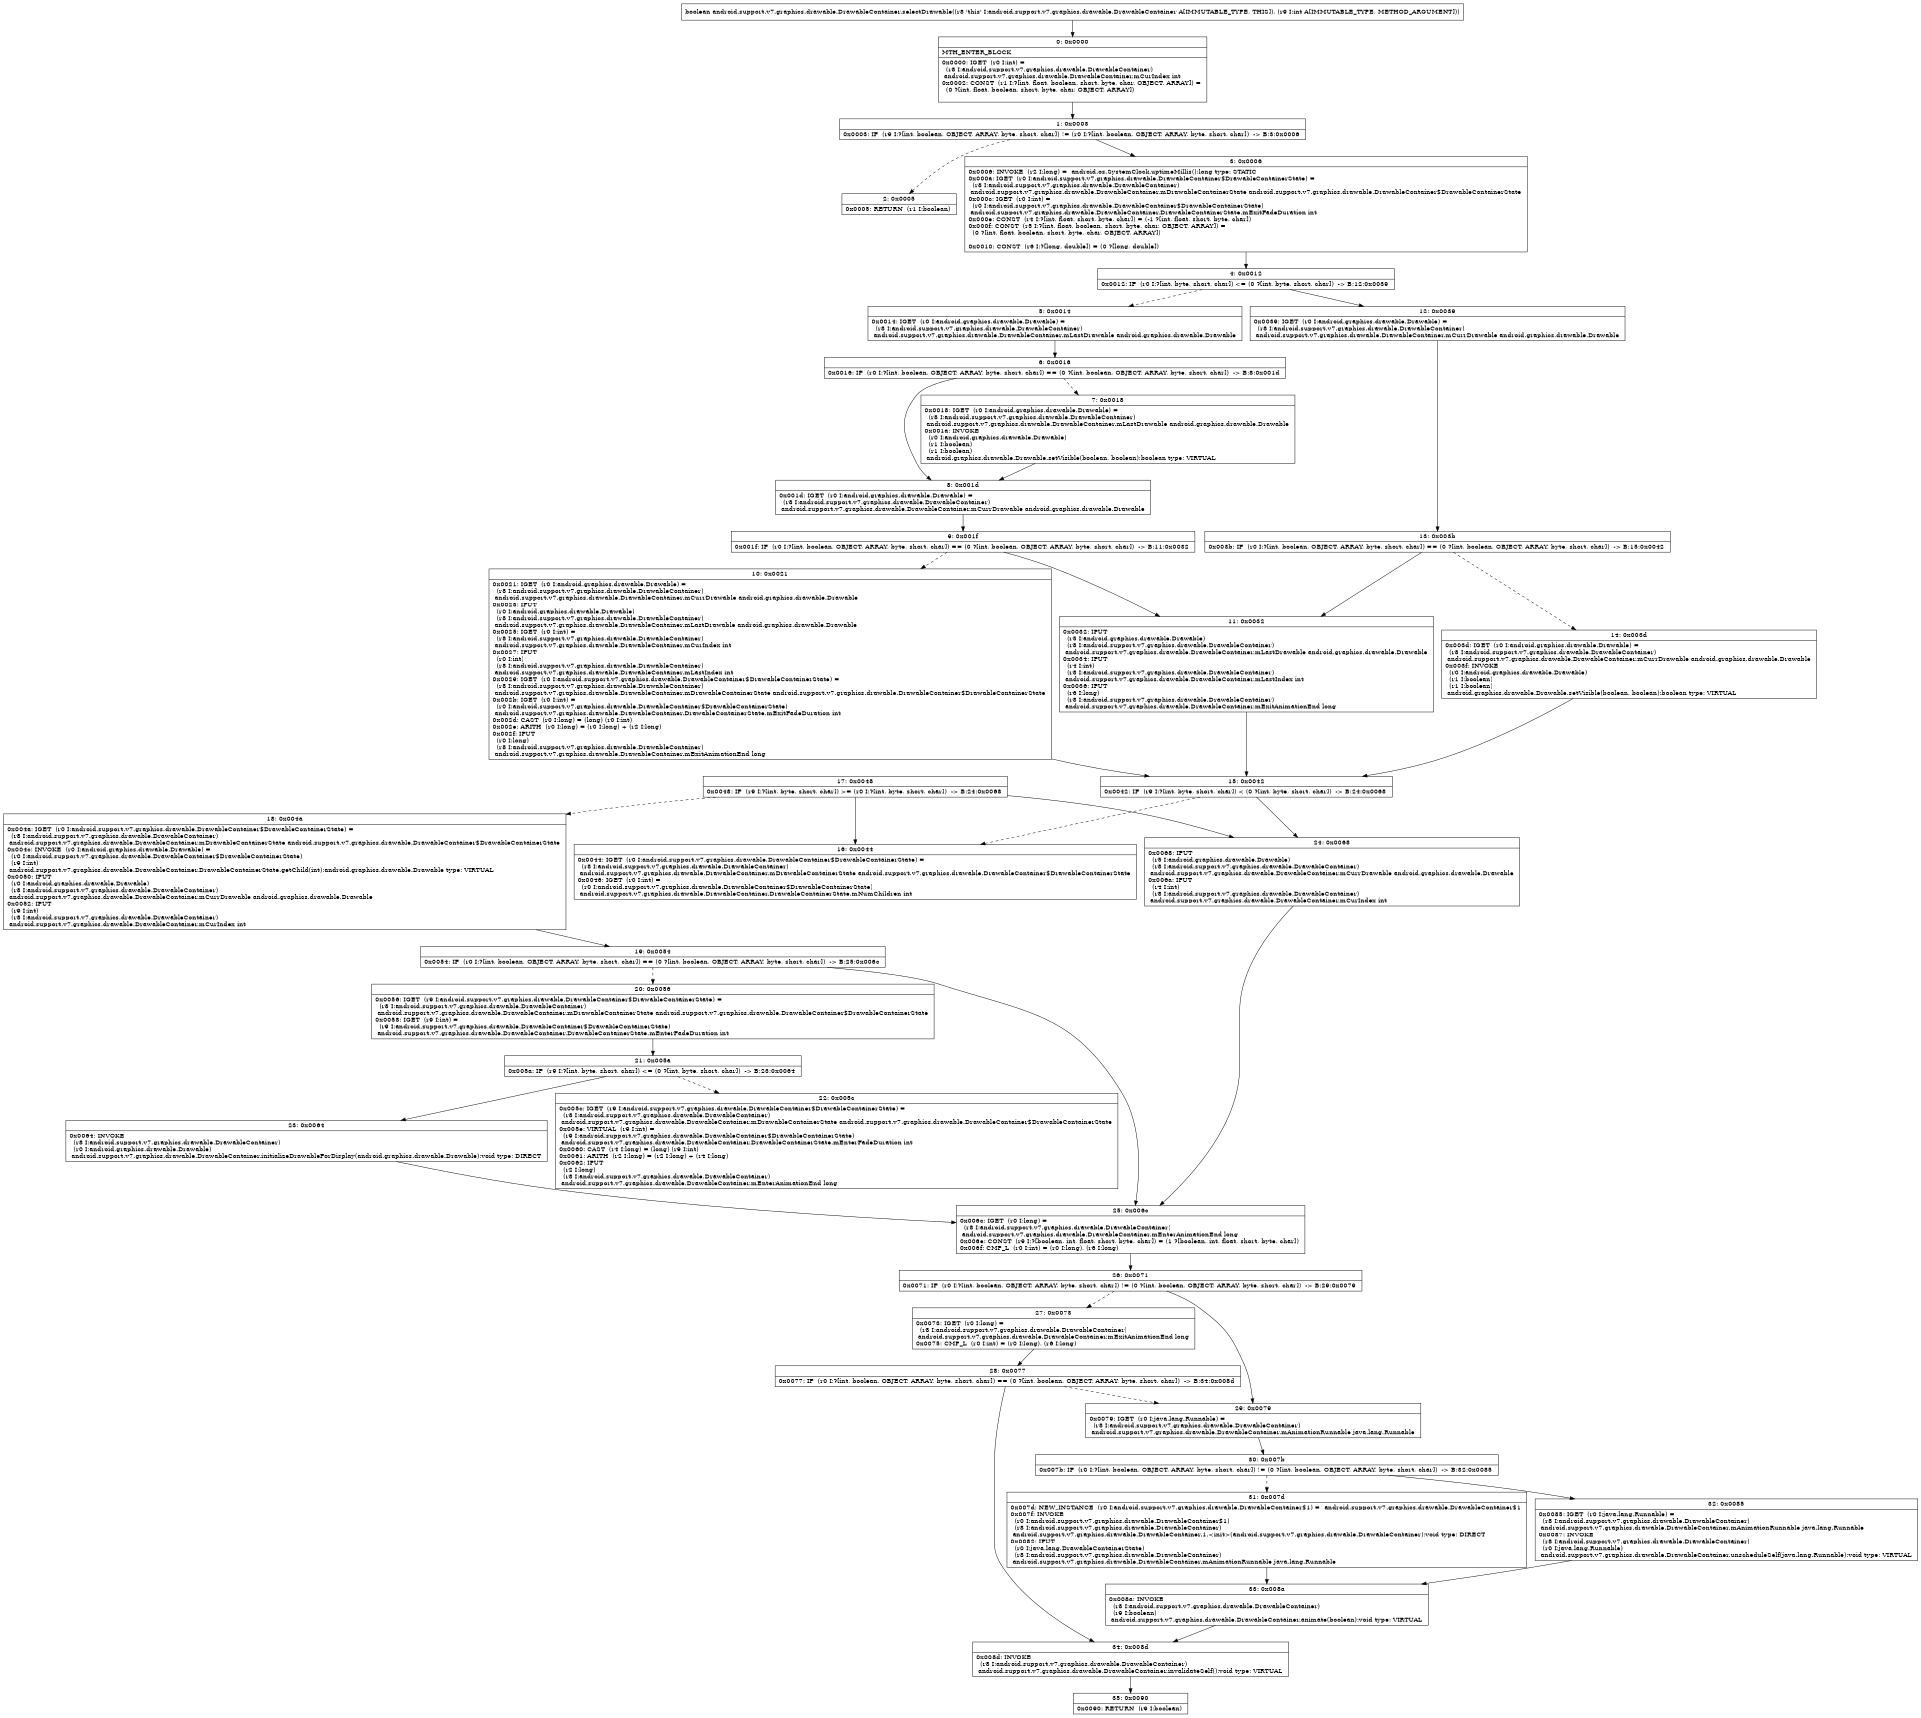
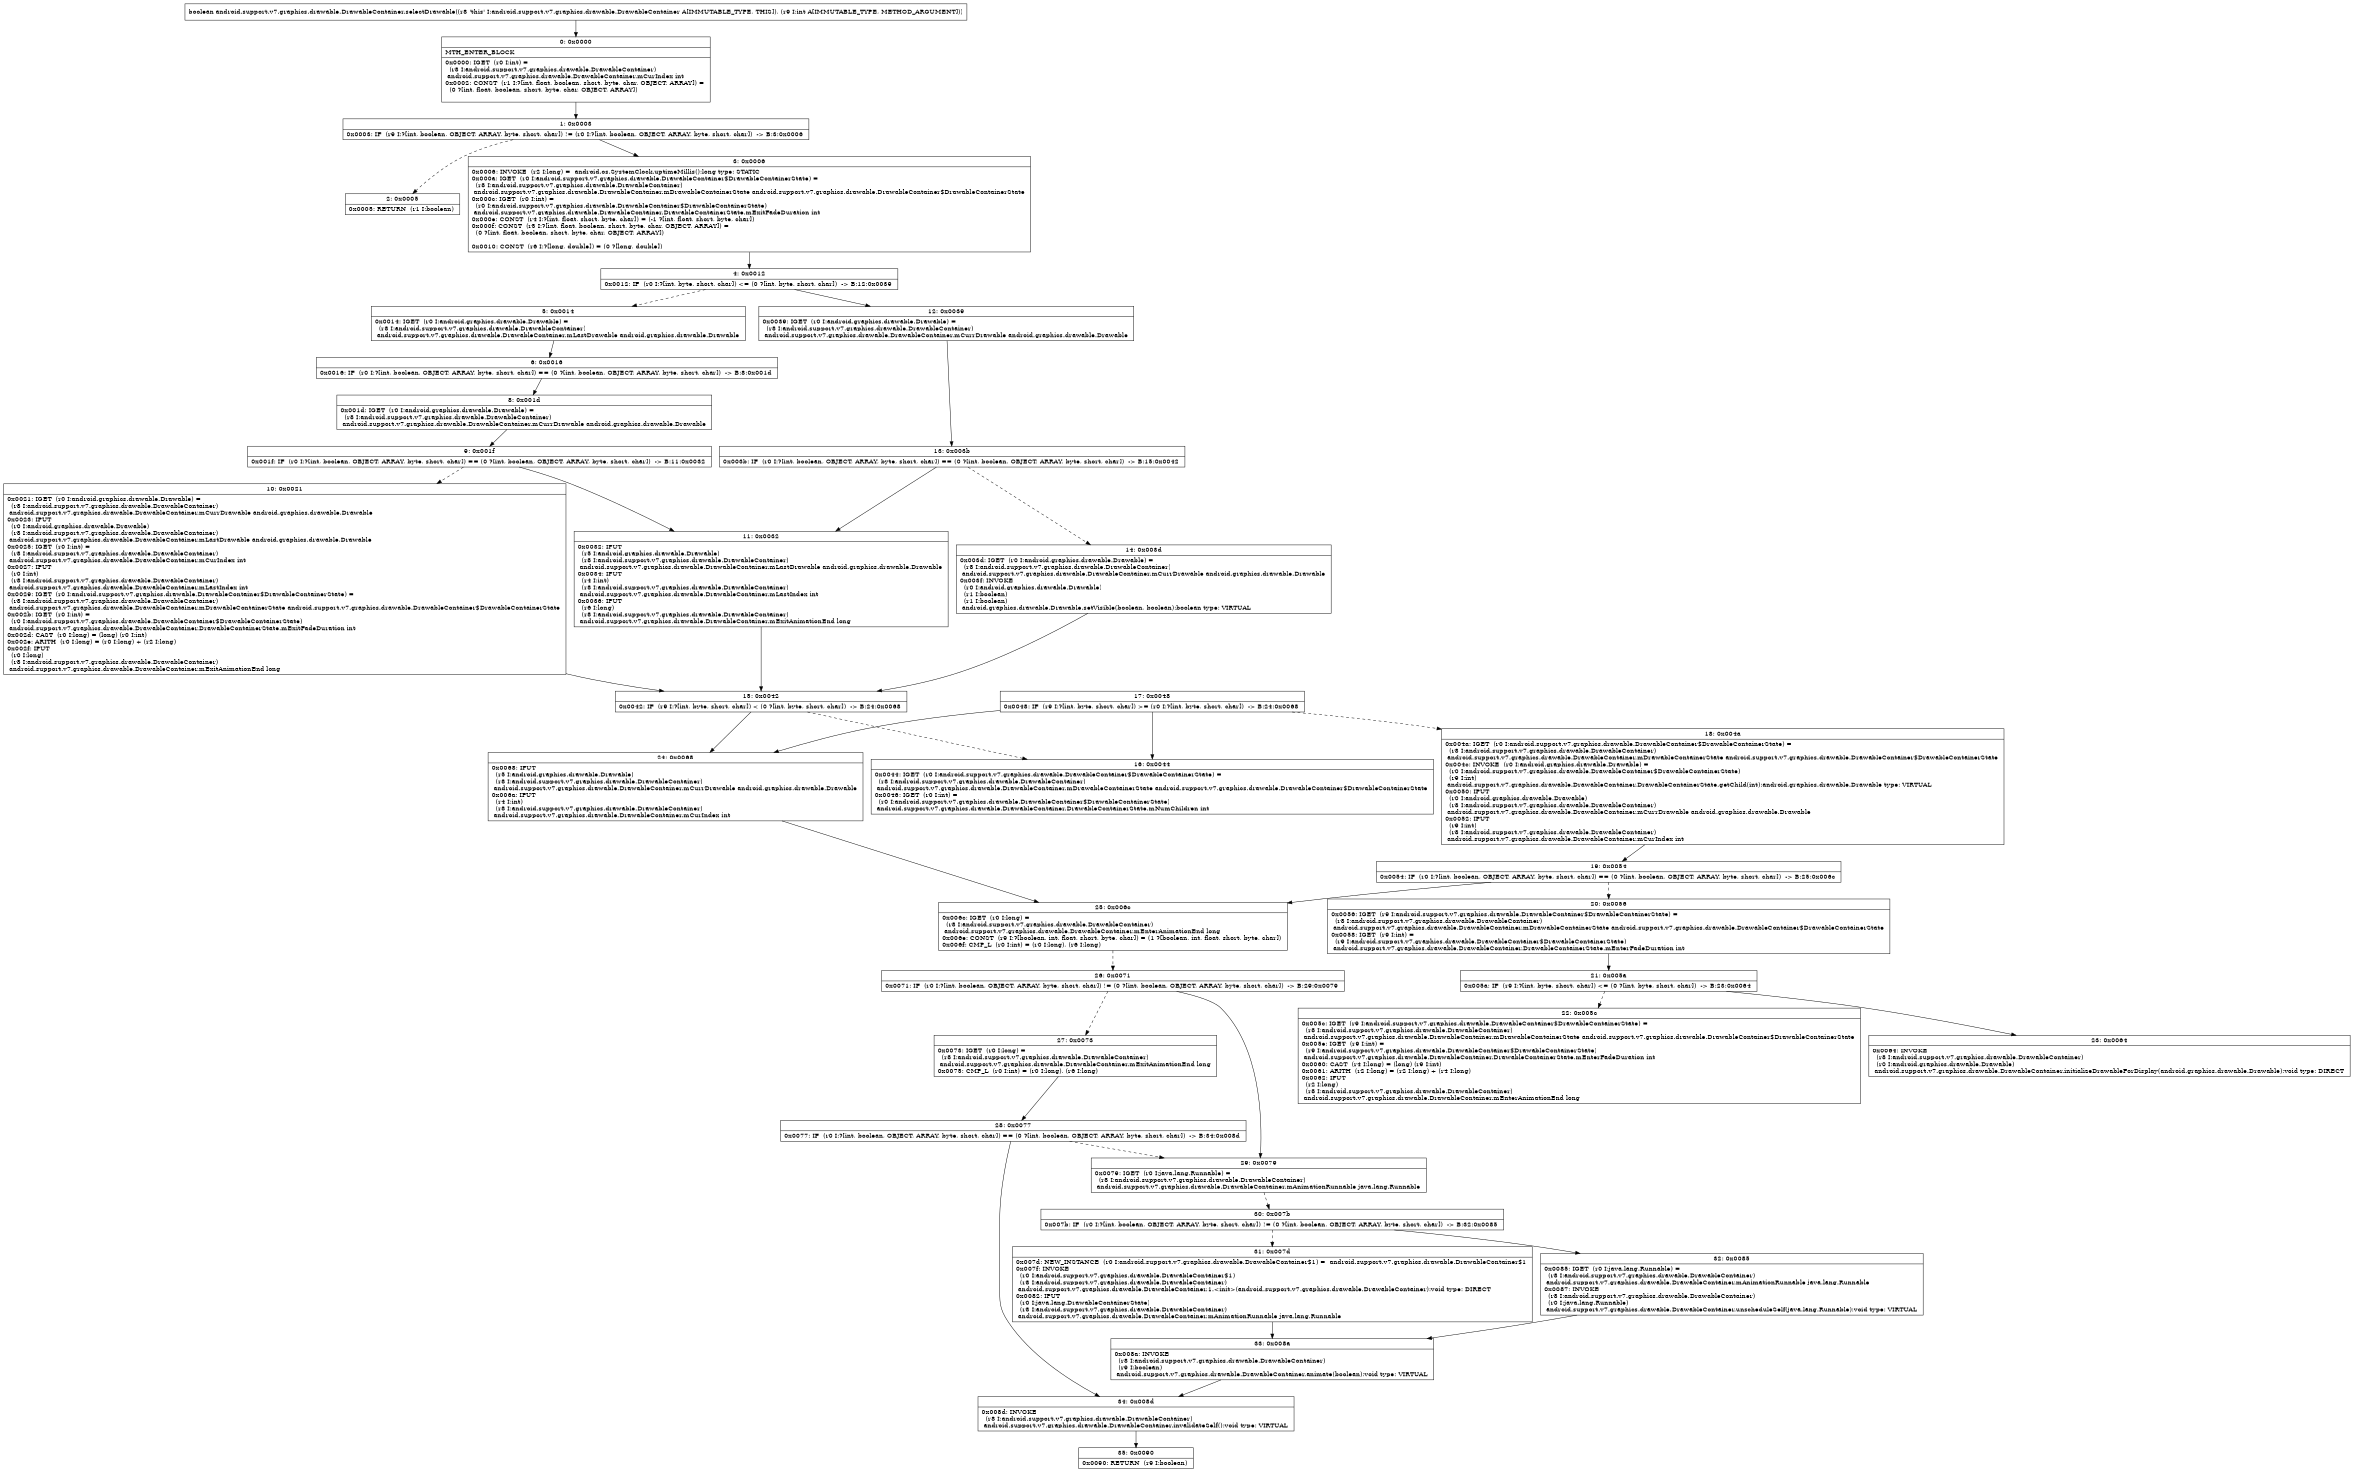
node "7: 0x0018": removed
node "22: 0x005c": text "0x005e: VIRTUAL  (r9 I:int) =" -> "0x005e: IGET  (r9 I:int) ="
edge "23: 0x0064" -> "25: 0x006c": removed
edge "25: 0x006c" -> "26: 0x0071": style solid -> dashed
edge "29: 0x0079" -> "30: 0x007b": style solid -> dashed
